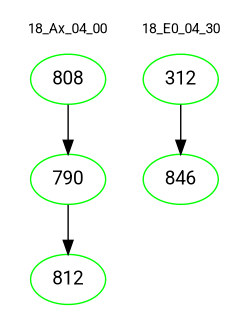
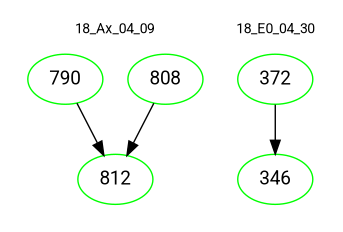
cluster "18_Ax_04_00": label "18_Ax_04_00" -> "18_Ax_04_09"
node "312": label "312" -> "372"
edge "808" -> "790": now "808" -> "812"
node "846": label "846" -> "346"
